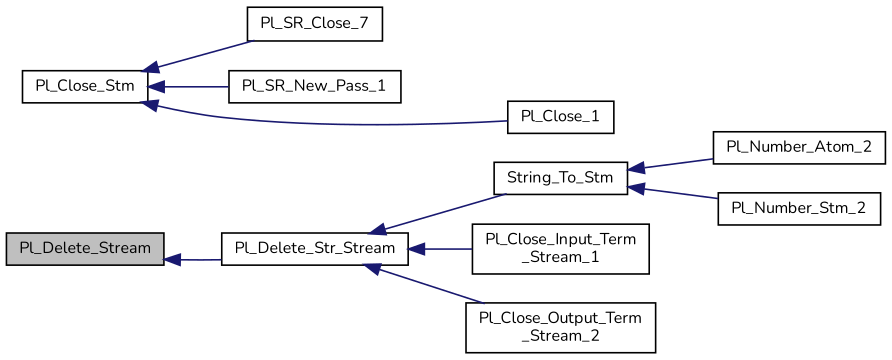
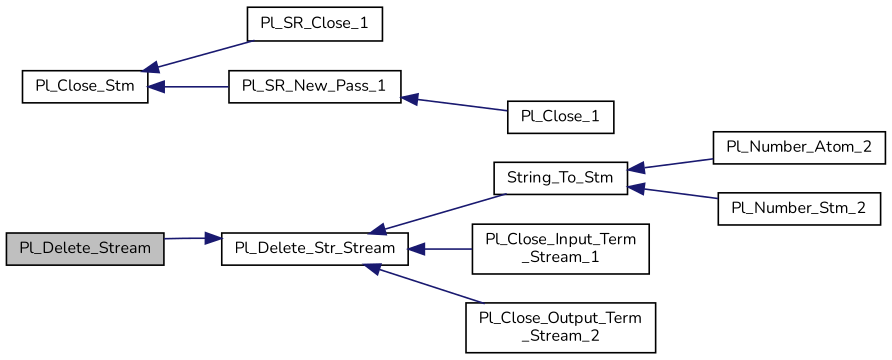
node "Pl_SR_Close_7": label "Pl_SR_Close_7" -> "Pl_SR_Close_1"
edge "Pl_Close_1" -> "Pl_Close_Stm": now "Pl_Close_1" -> "Pl_SR_New_Pass_1"
edge "Pl_Delete_Str_Stream" -> "Pl_Delete_Stream": reversed
